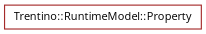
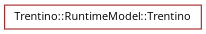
node "Trentino::RuntimeModel::Property": label "Trentino::RuntimeModel::Property" -> "Trentino::RuntimeModel::Trentino"
